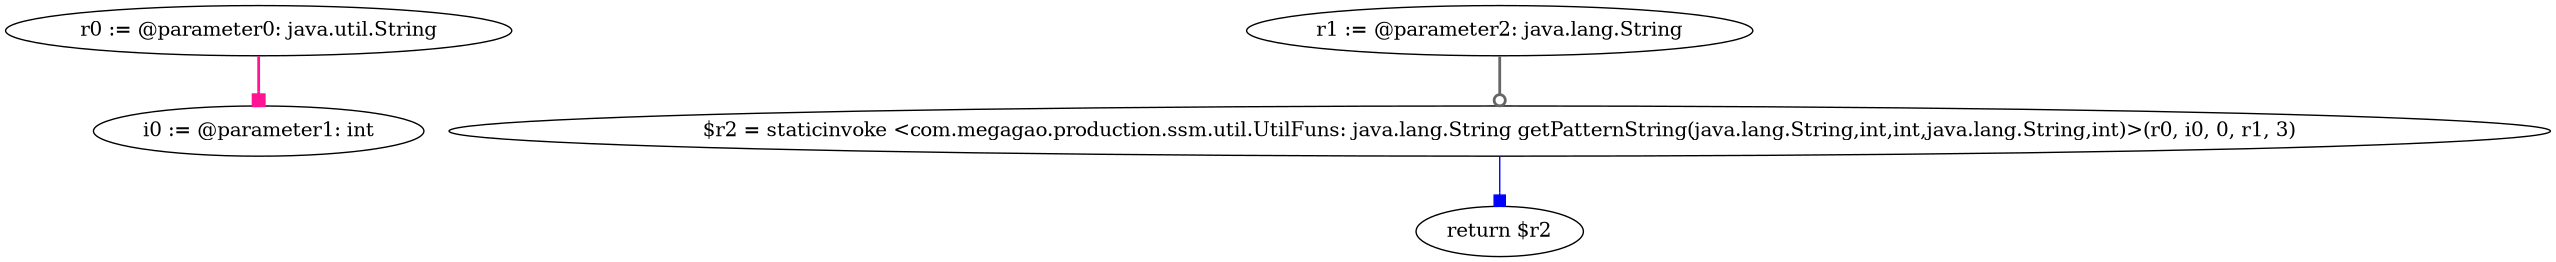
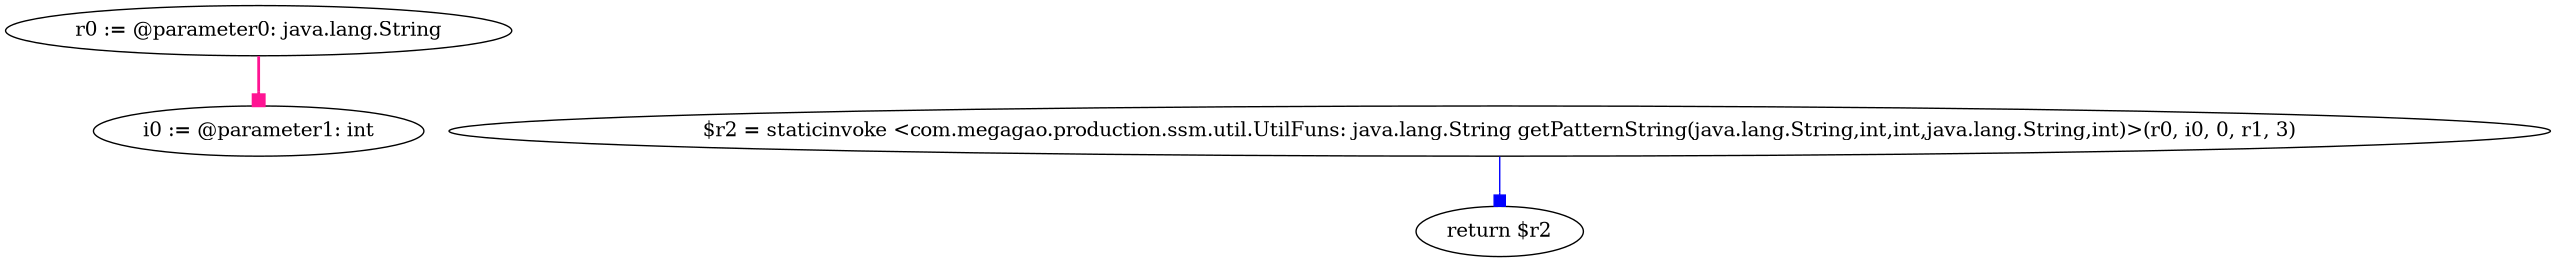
node "r0 := @parameter0: java.util.String": label "r0 := @parameter0: java.util.String" -> "r0 := @parameter0: java.lang.String"
node "r1 := @parameter2: java.lang.String": removed
